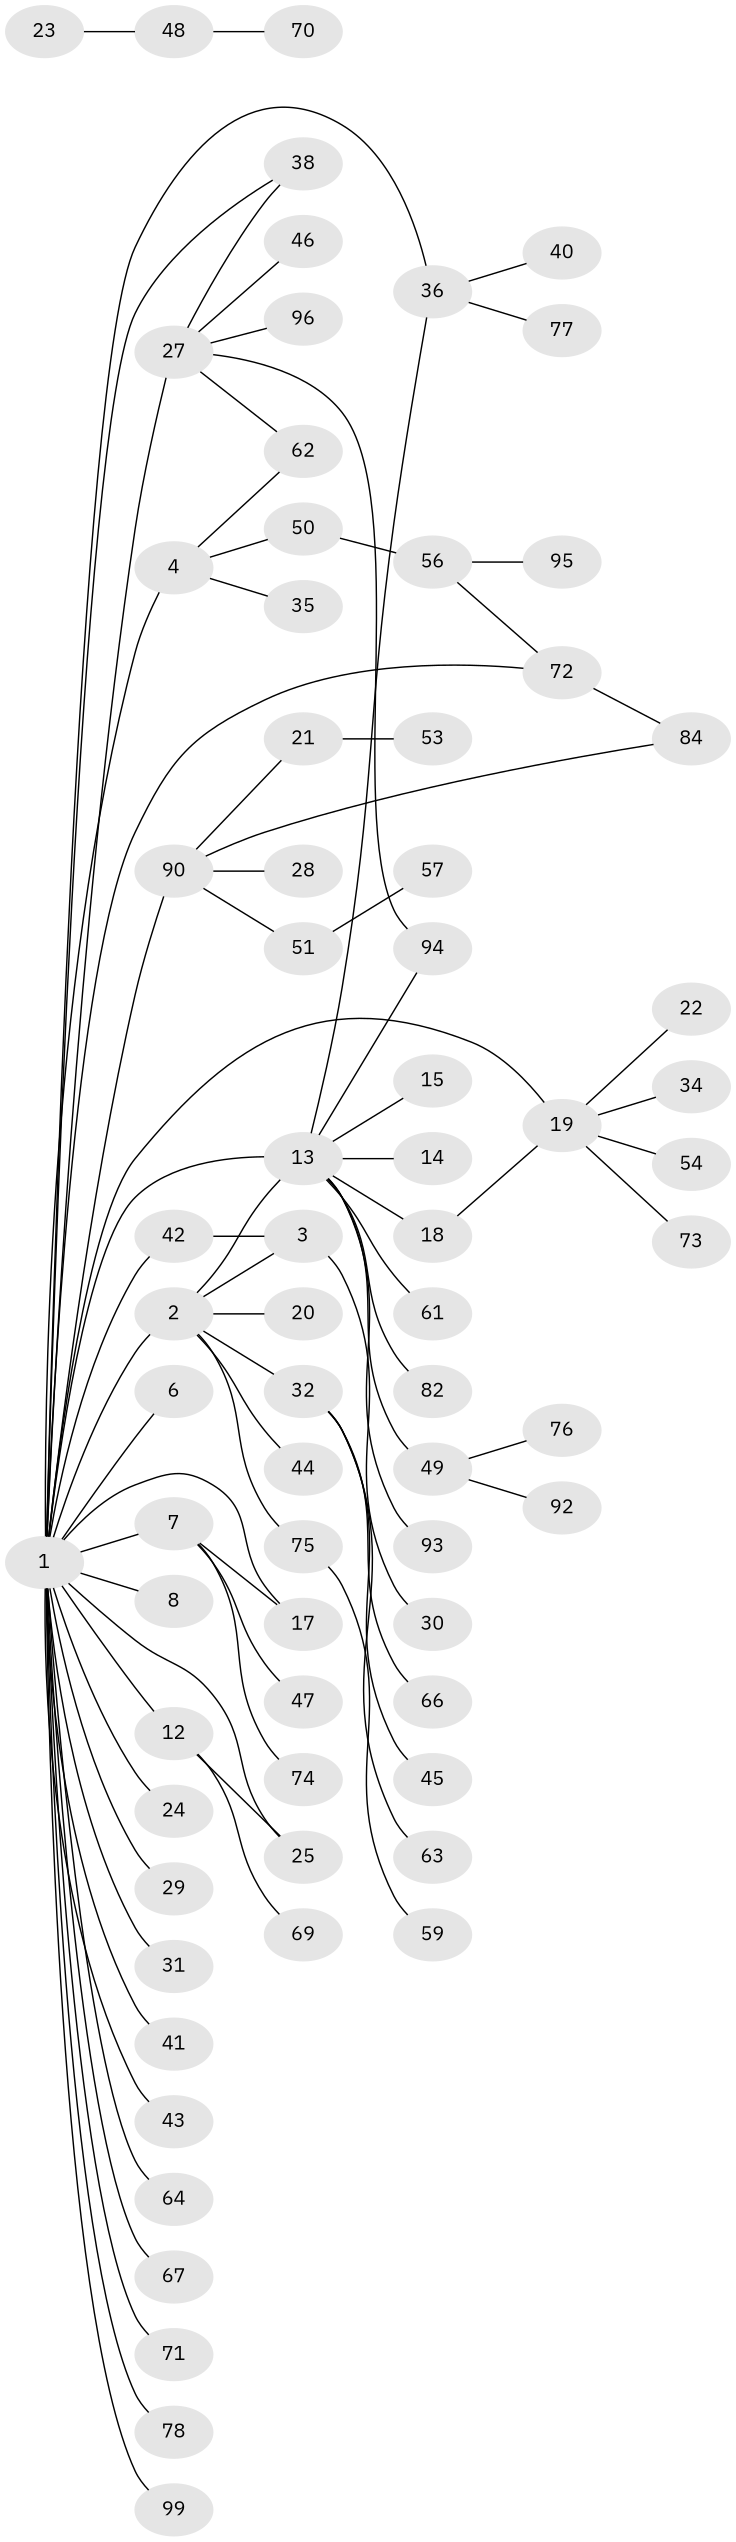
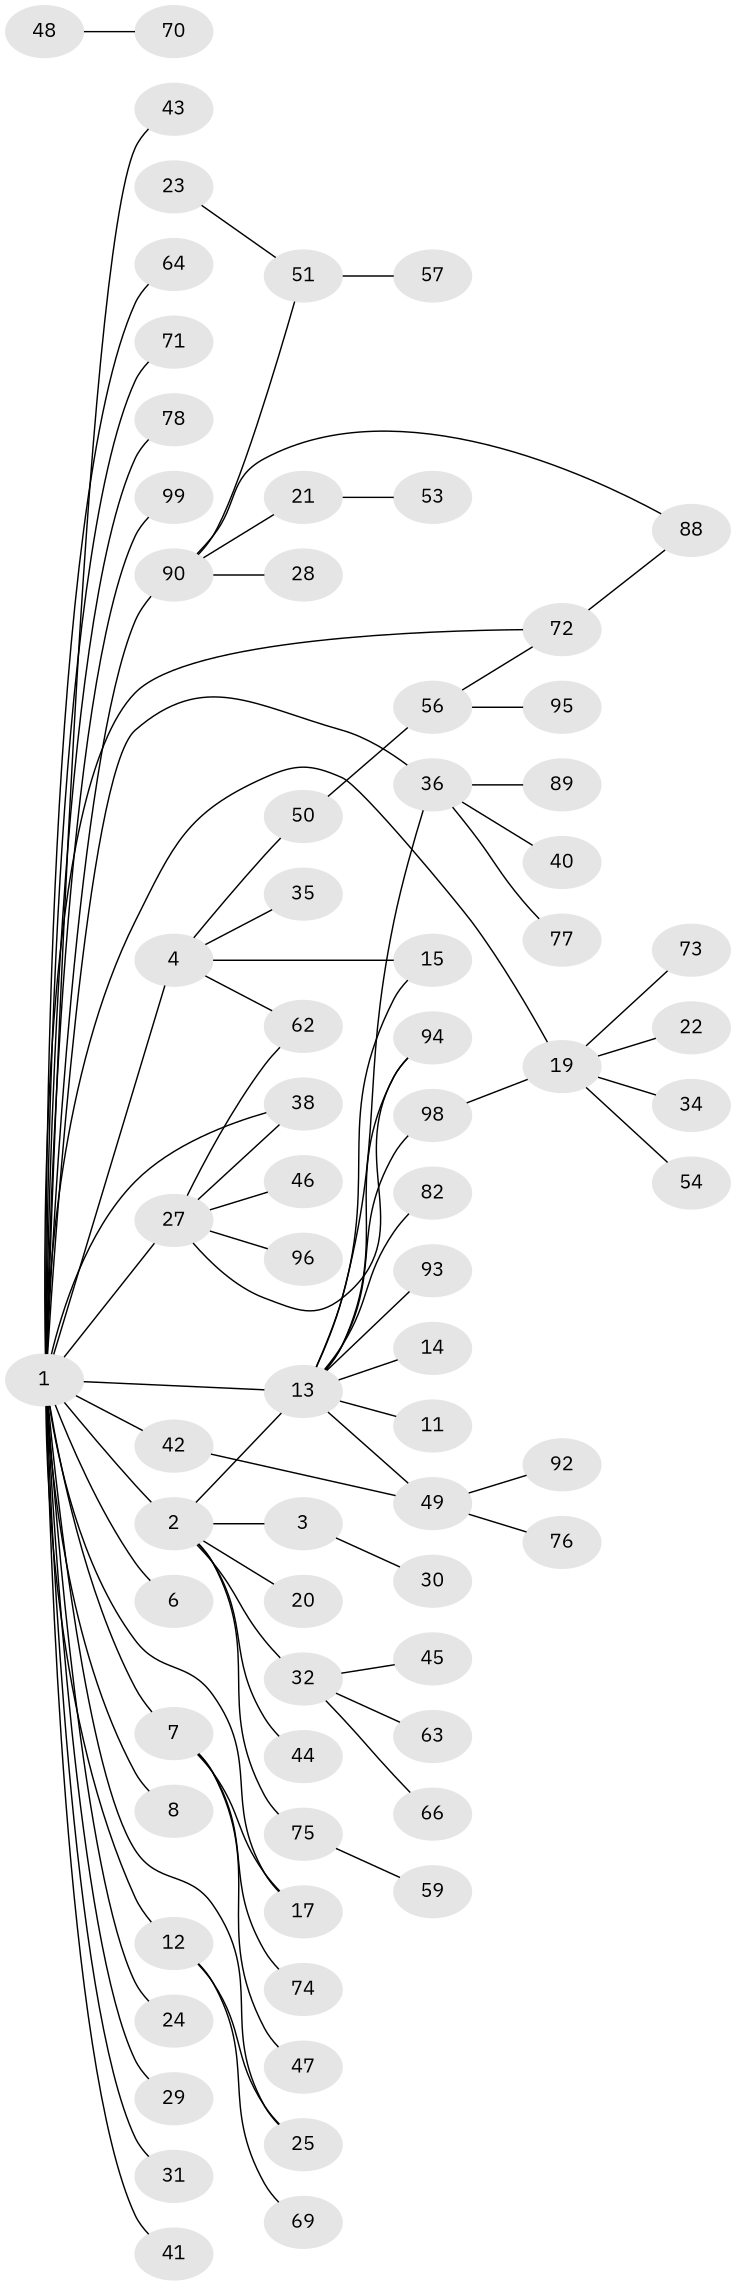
edge "23" -- "48": now "23" -- "51"
node "84": label "84" -> "88"
node "89": added
edge "4" -- "15": added
edge "42" -- "3": now "42" -- "49"
node "18": label "18" -> "98"
node "61": label "61" -> "11"
node "67": removed
